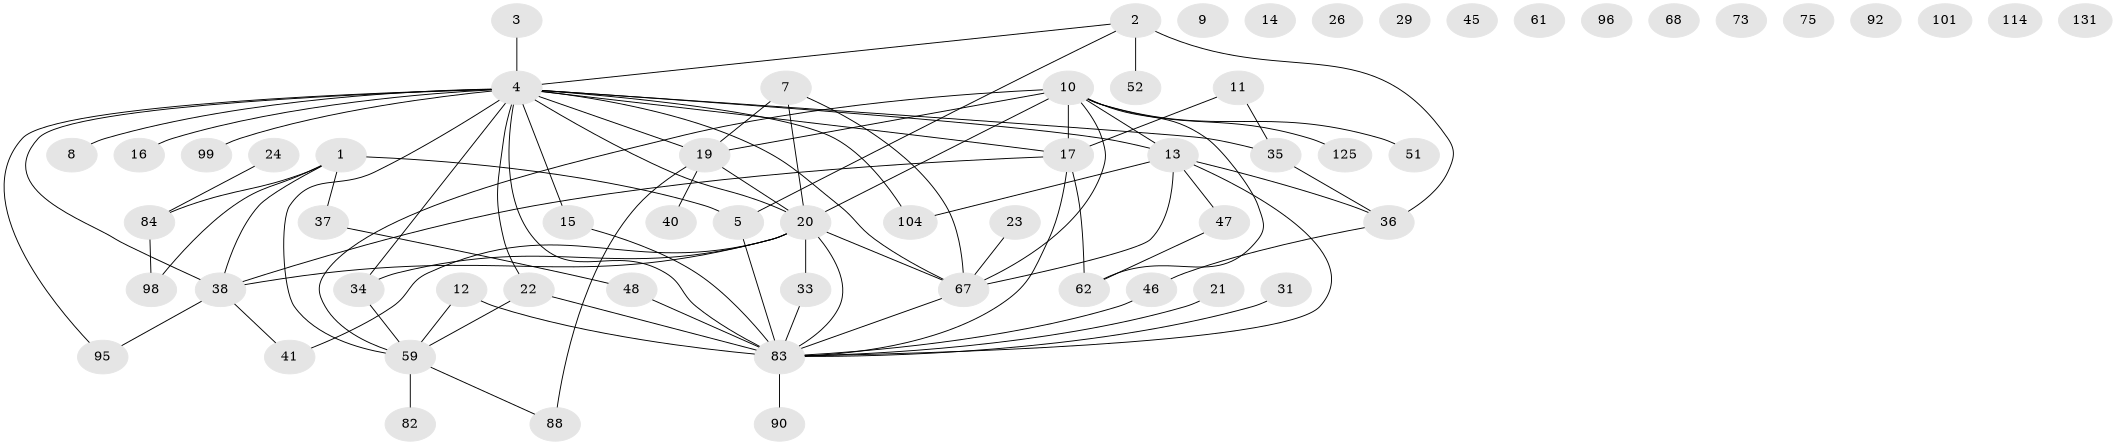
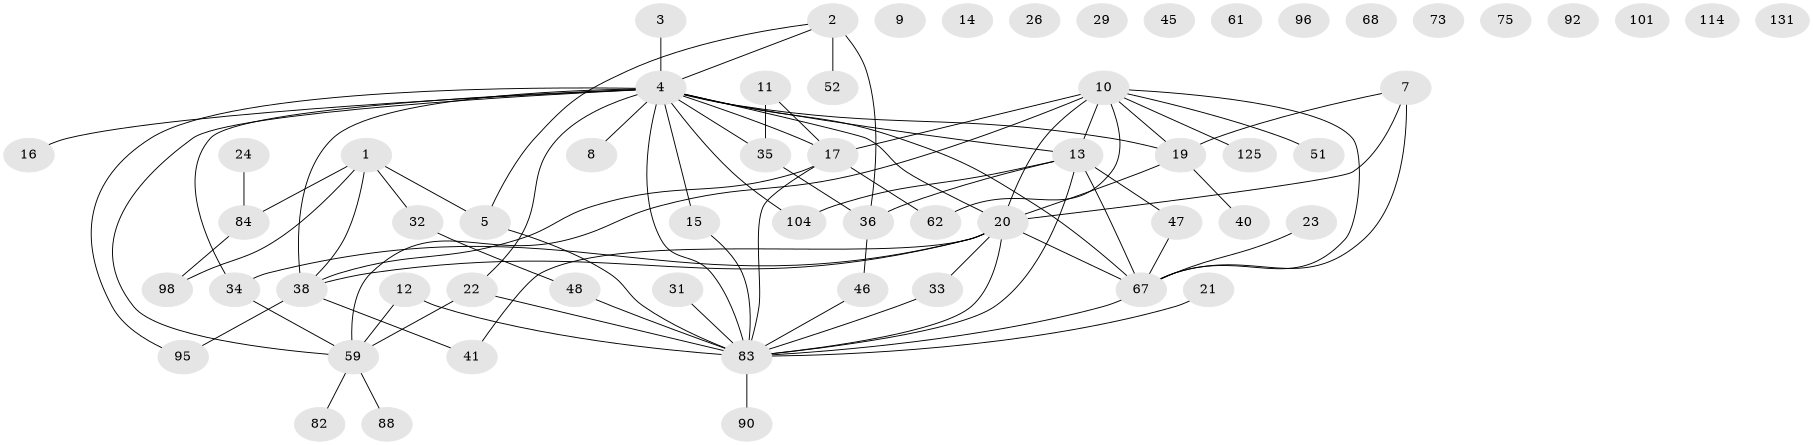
node "99": removed
node "37": label "37" -> "32"
edge "47" -- "62": now "47" -- "67"
edge "19" -- "88": removed
